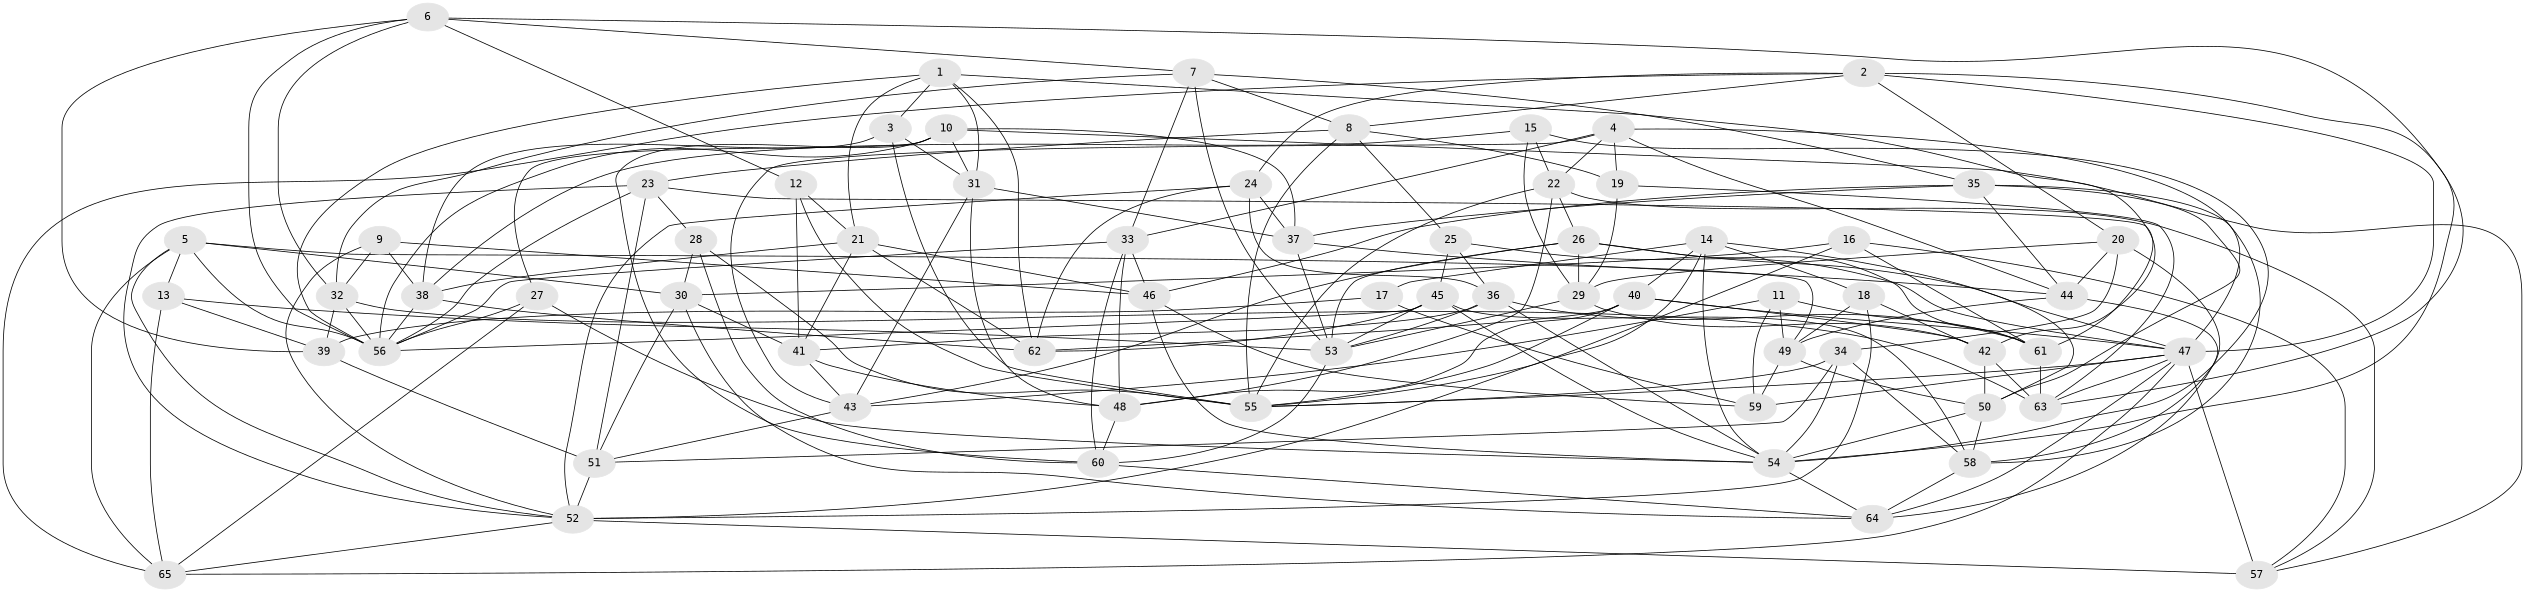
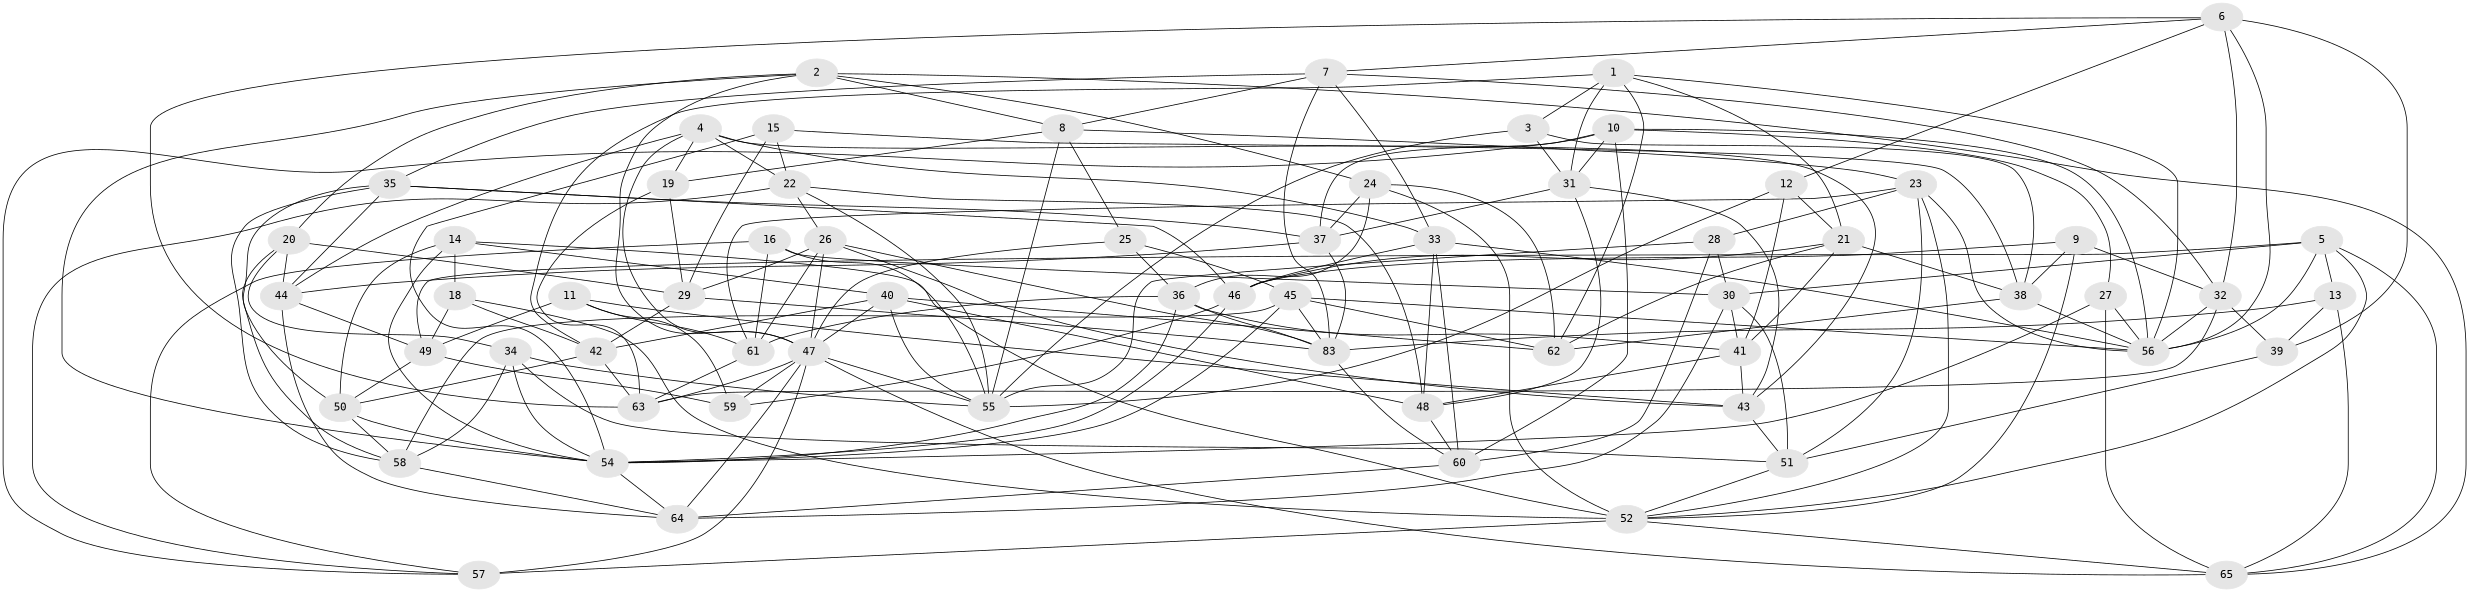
node "17": removed
node "53": label "53" -> "83"
